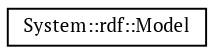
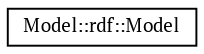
node "System::rdf::Model": label "System::rdf::Model" -> "Model::rdf::Model"
